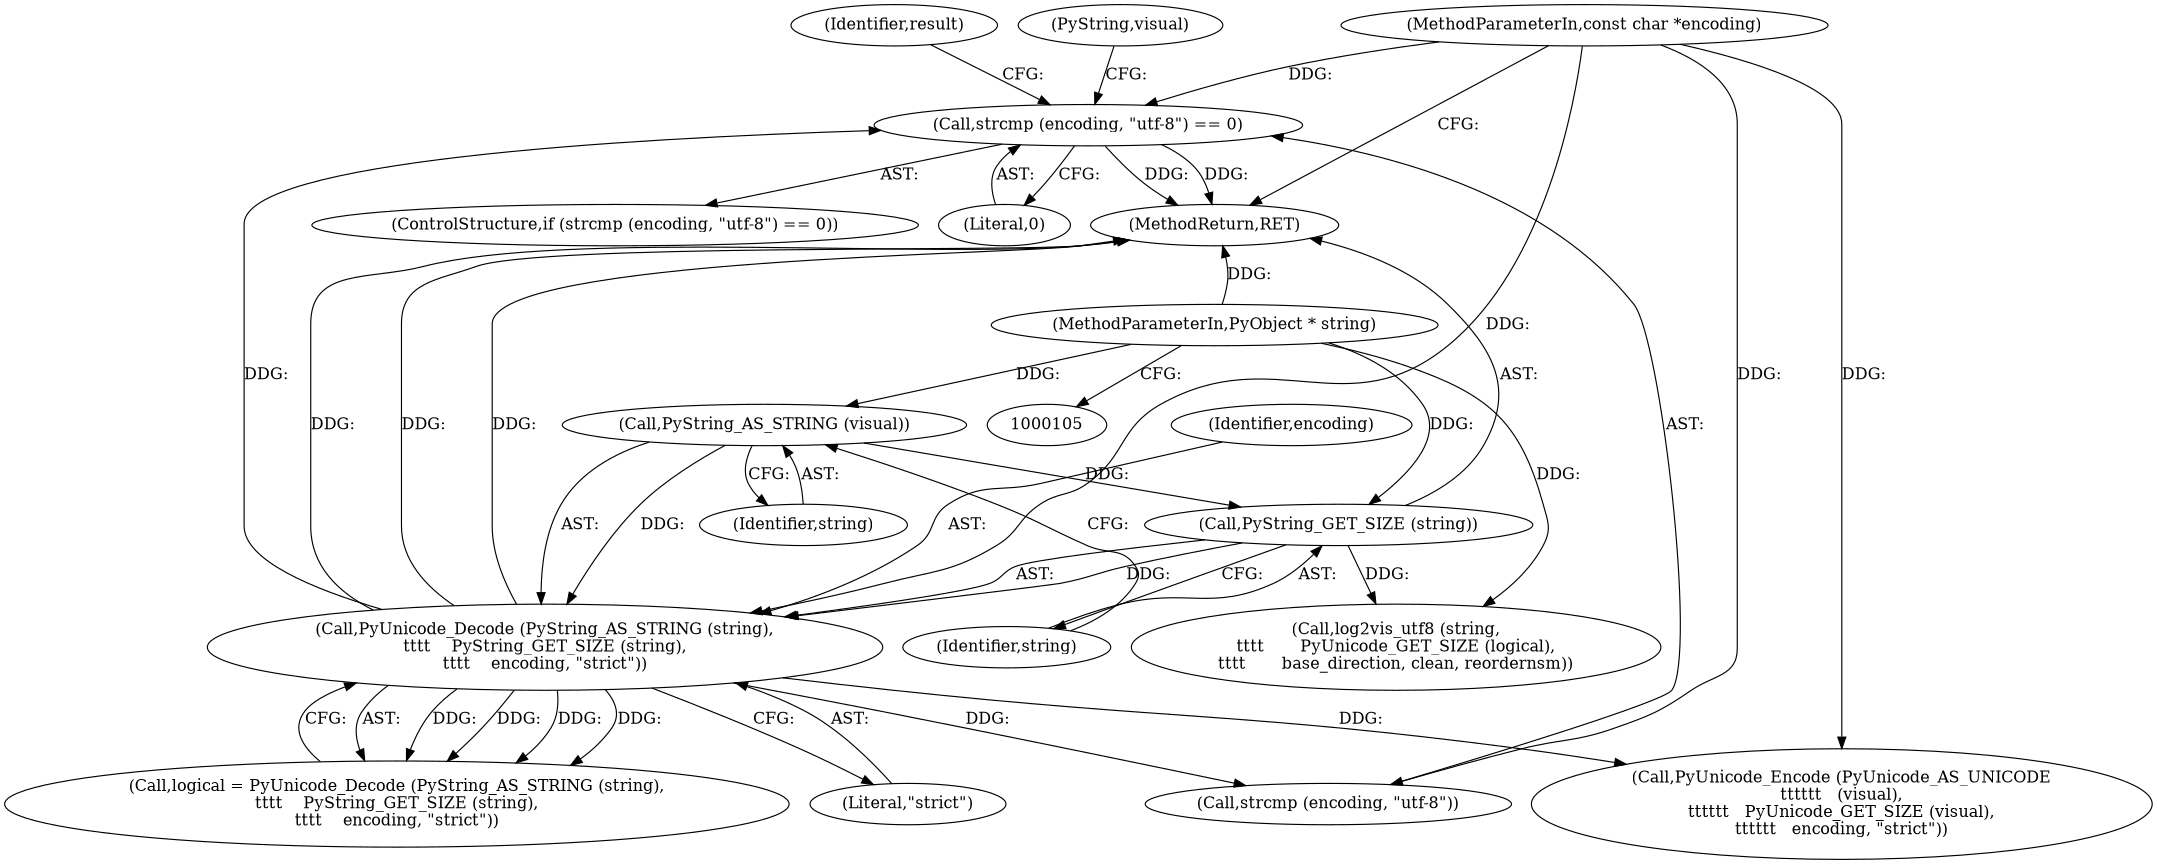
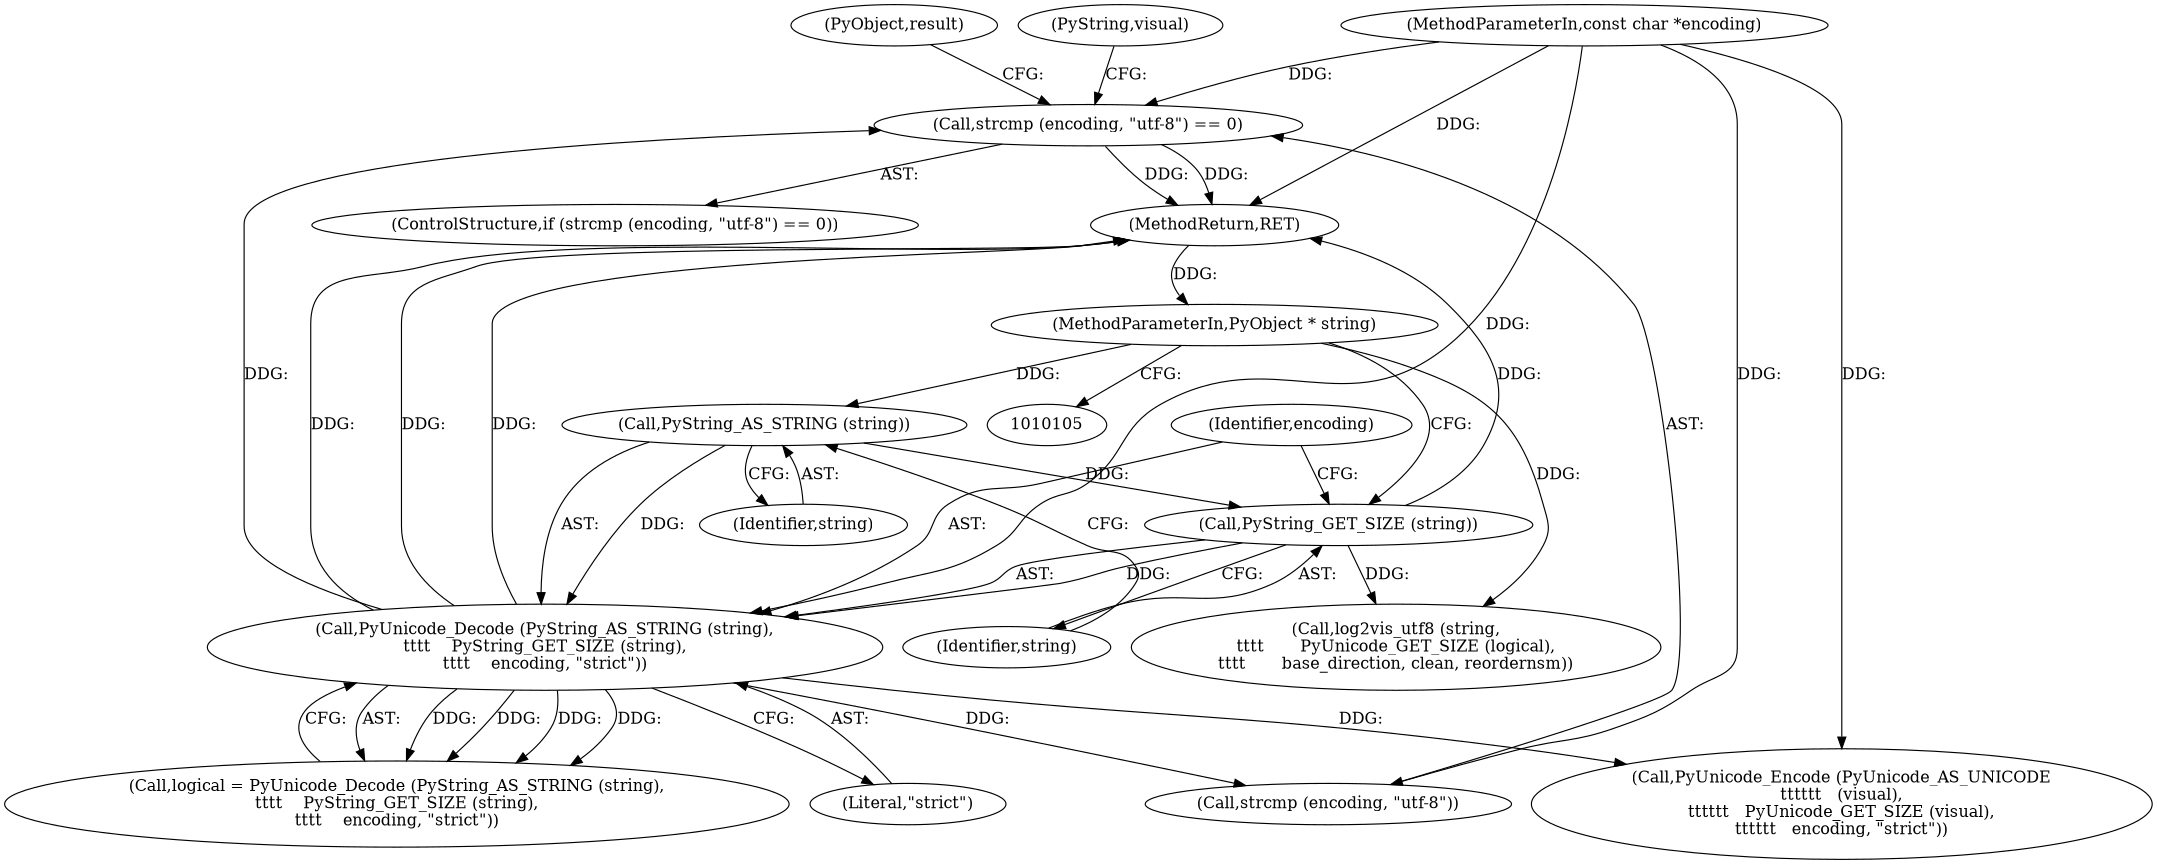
node "(Identifier,result)": label "(Identifier,result)" -> "(PyObject,result)"
edge "(MethodParameterIn,const char *encoding)" -> "(MethodReturn,RET)": label "CFG: " -> "DDG: "
node "(Literal,0)": removed
edge "(MethodParameterIn,PyObject * string)" -> "(MethodReturn,RET)": reversed
edge "(Call,PyString_GET_SIZE (string))" -> "(MethodReturn,RET)": label "AST: " -> "DDG: "
node "(Call,PyString_AS_STRING (visual))": label "(Call,PyString_AS_STRING (visual))" -> "(Call,PyString_AS_STRING (string))"
node "1000105": label "1000105" -> "1010105"
edge "(MethodParameterIn,PyObject * string)" -> "(Call,PyString_GET_SIZE (string))": label "DDG: " -> "CFG: "
edge "(Identifier,encoding)" -> "(Call,PyString_GET_SIZE (string))": added, label "CFG:"
